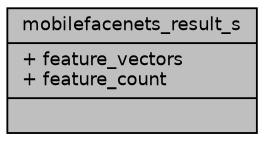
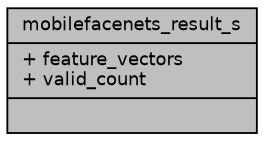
node "mobilefacenets_result_s": text "+ feature_count" -> "+ valid_count"
